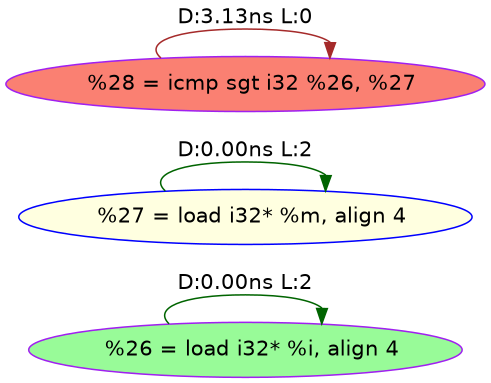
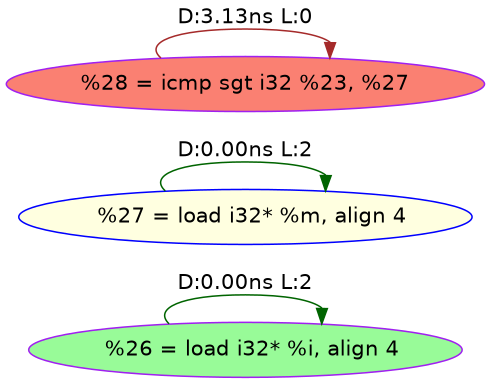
node "%28 = icmp sgt i32 %26, %27": label "%28 = icmp sgt i32 %26, %27" -> "%28 = icmp sgt i32 %23, %27"
